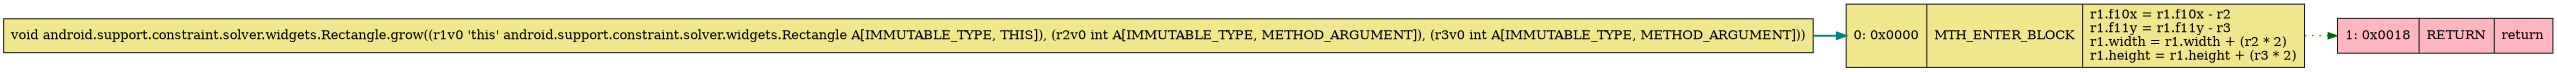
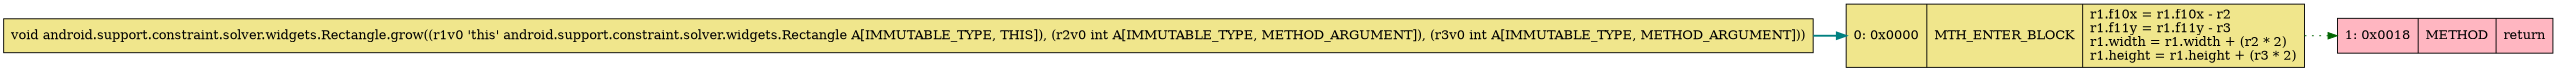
node "1: 0x0018": text "RETURN" -> "METHOD"
